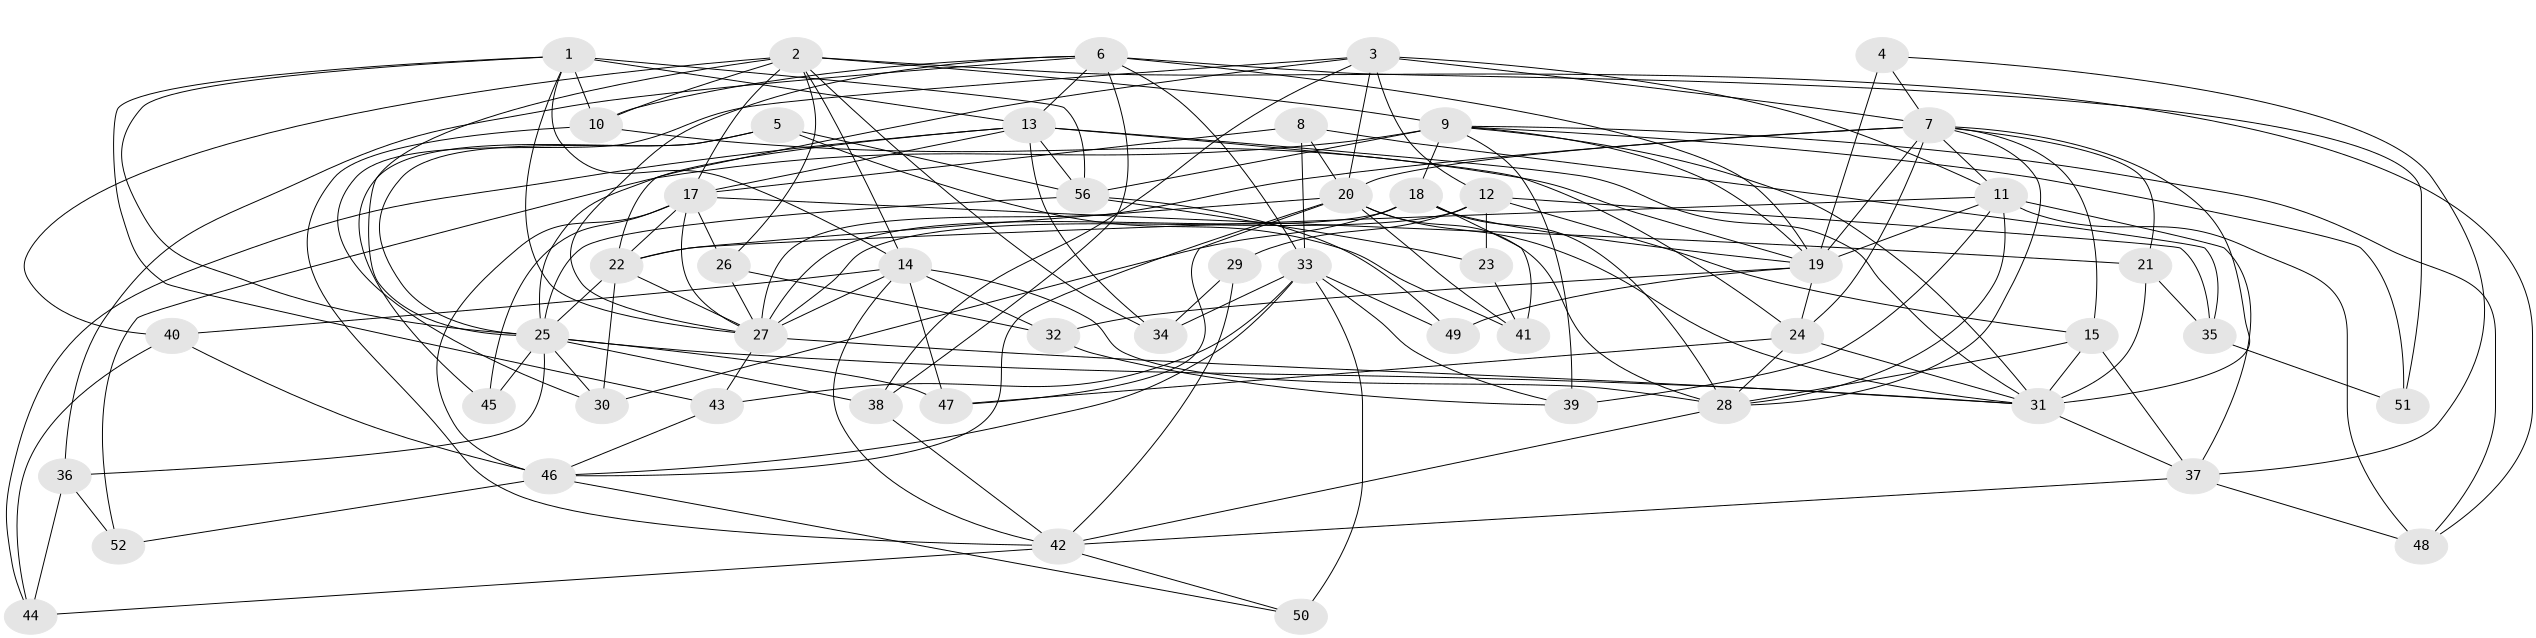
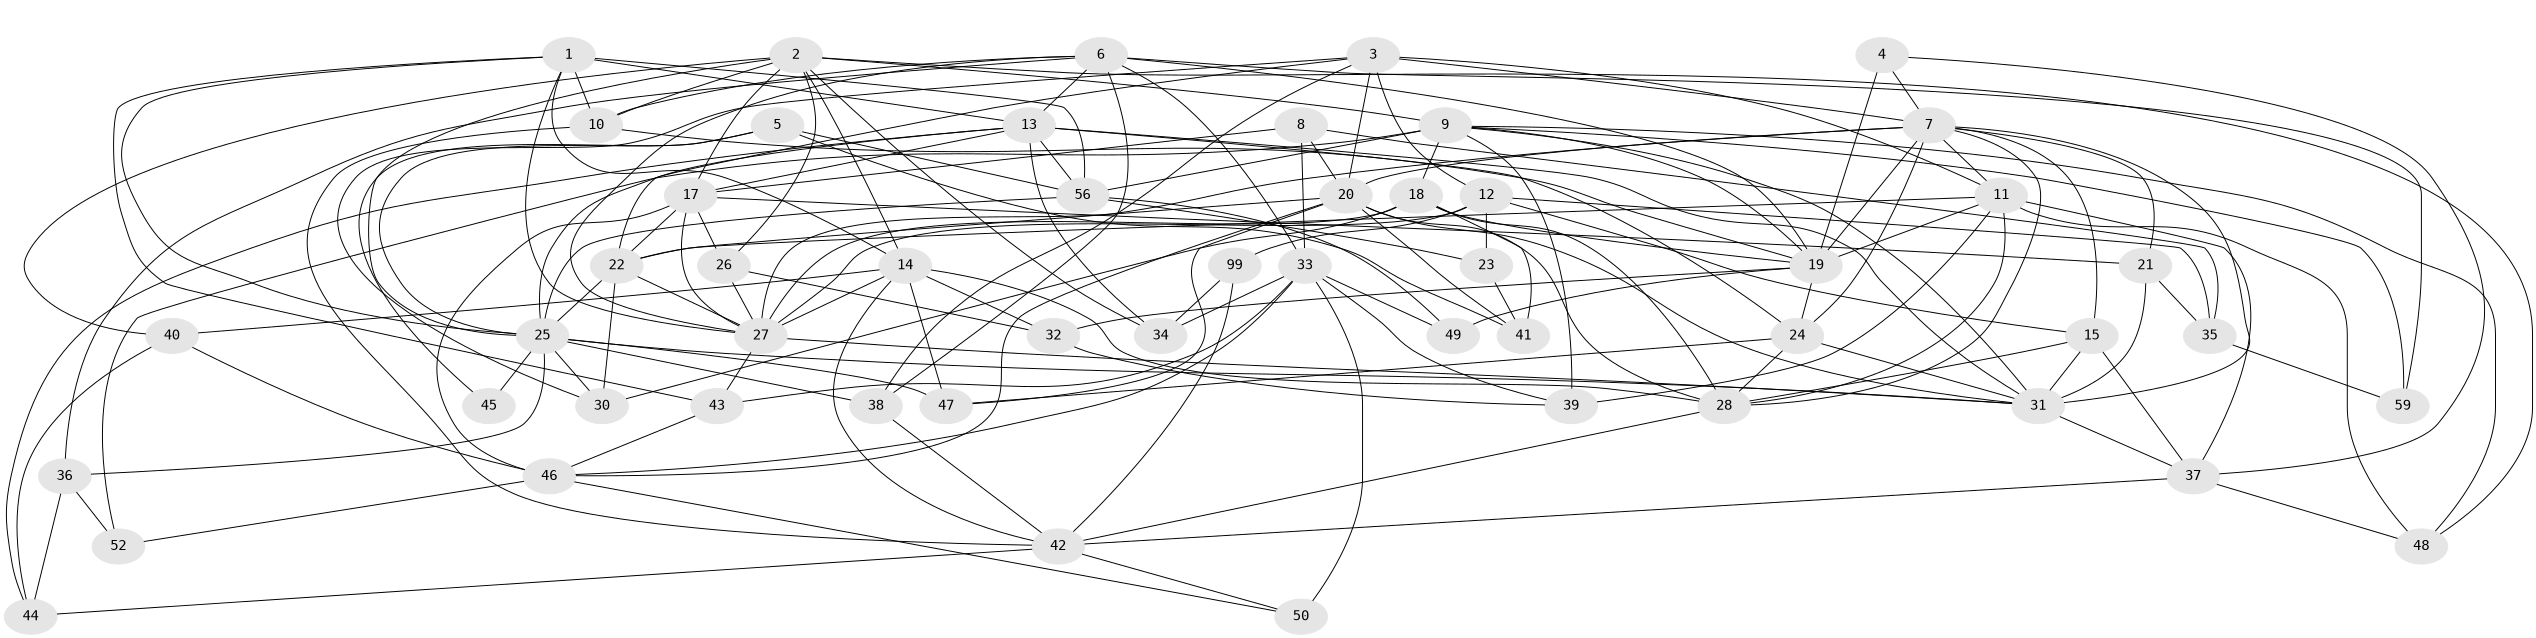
node "29": label "29" -> "99"
edge "17" -- "45": removed
node "51": label "51" -> "59"
